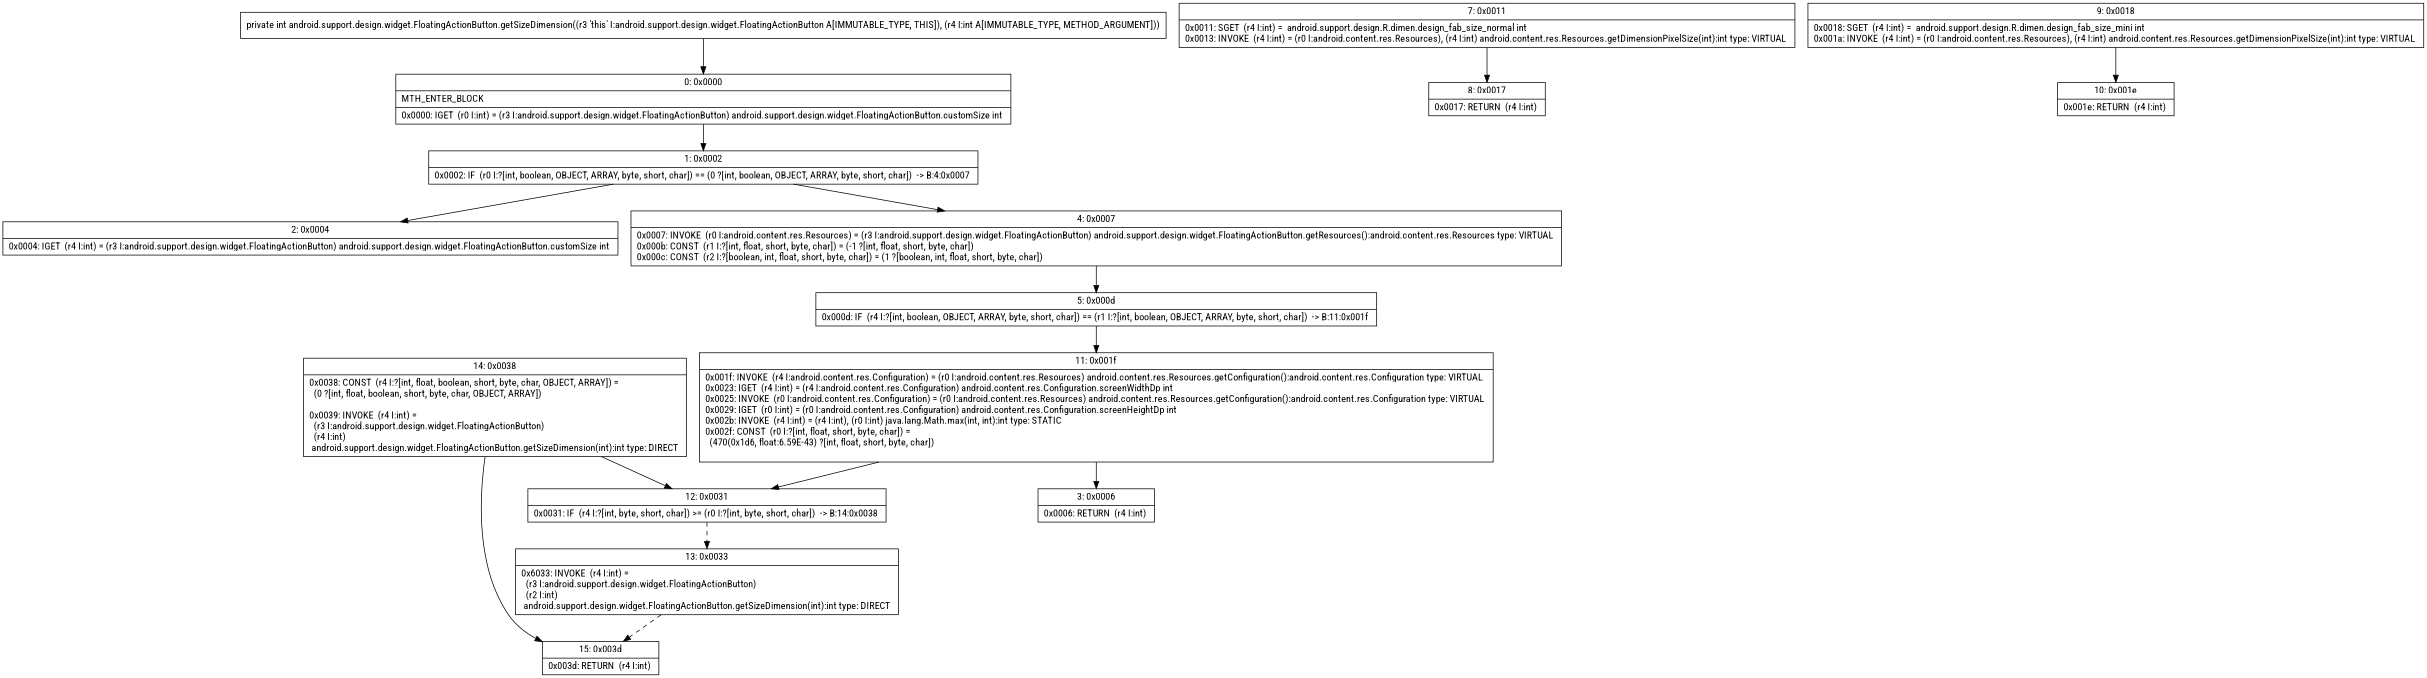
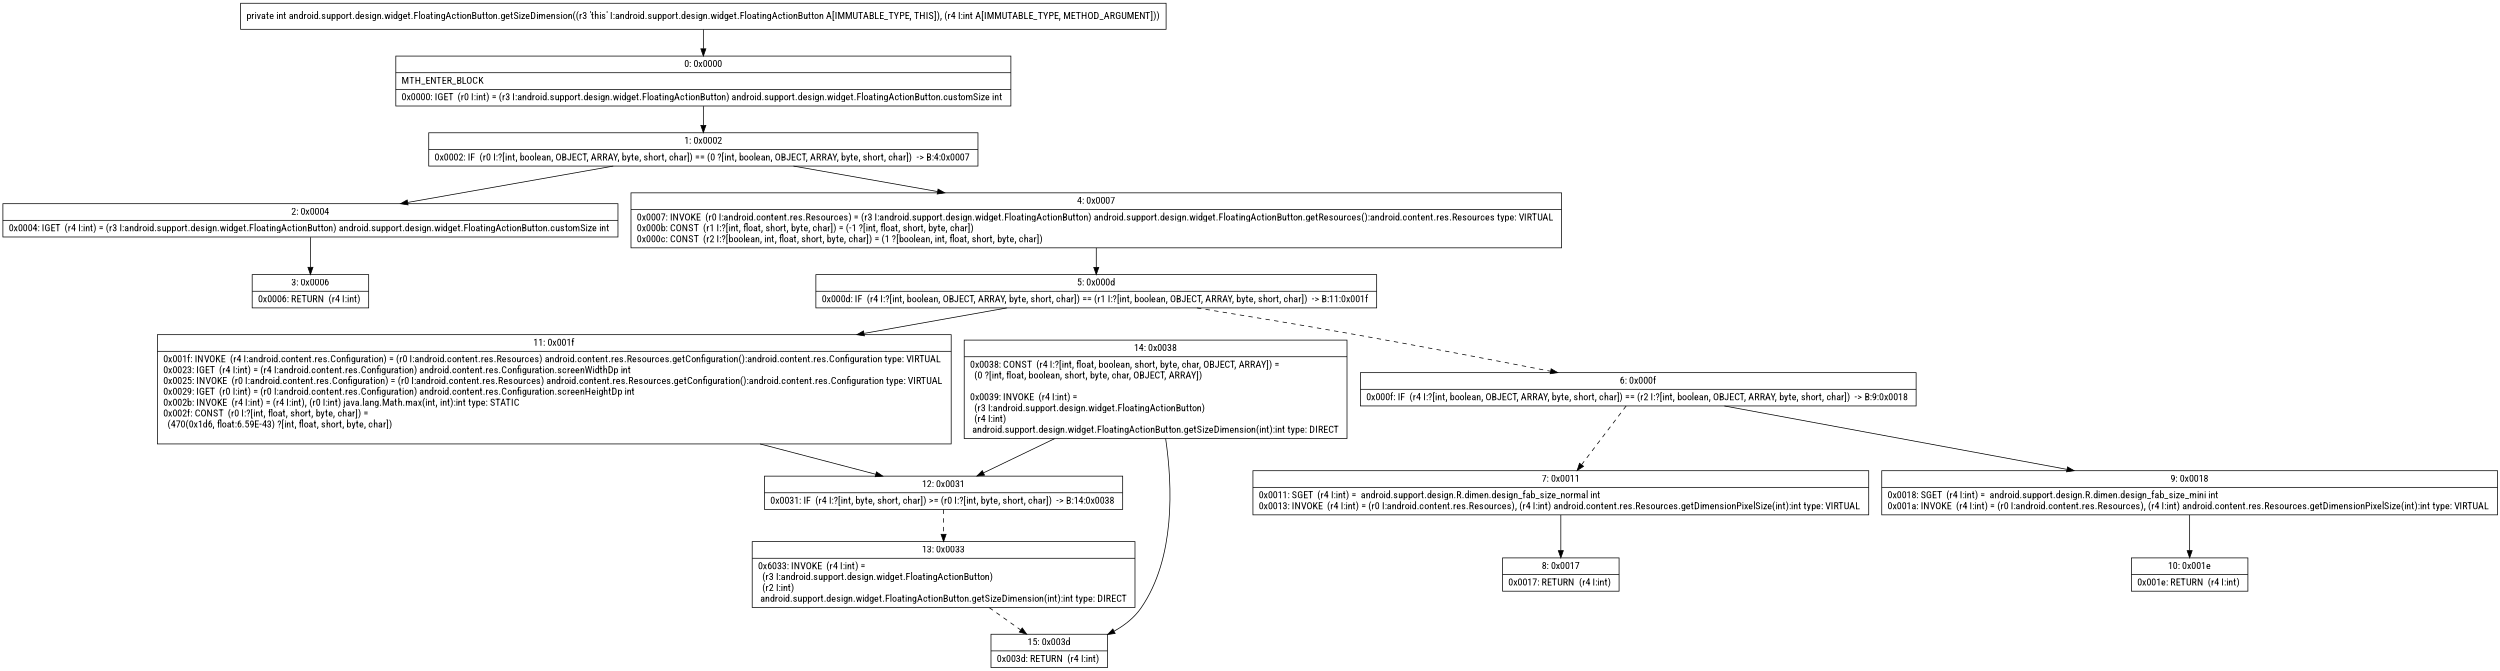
node "6: 0x000f": added
edge "11: 0x001f" -> "3: 0x0006": now "2: 0x0004" -> "3: 0x0006"
